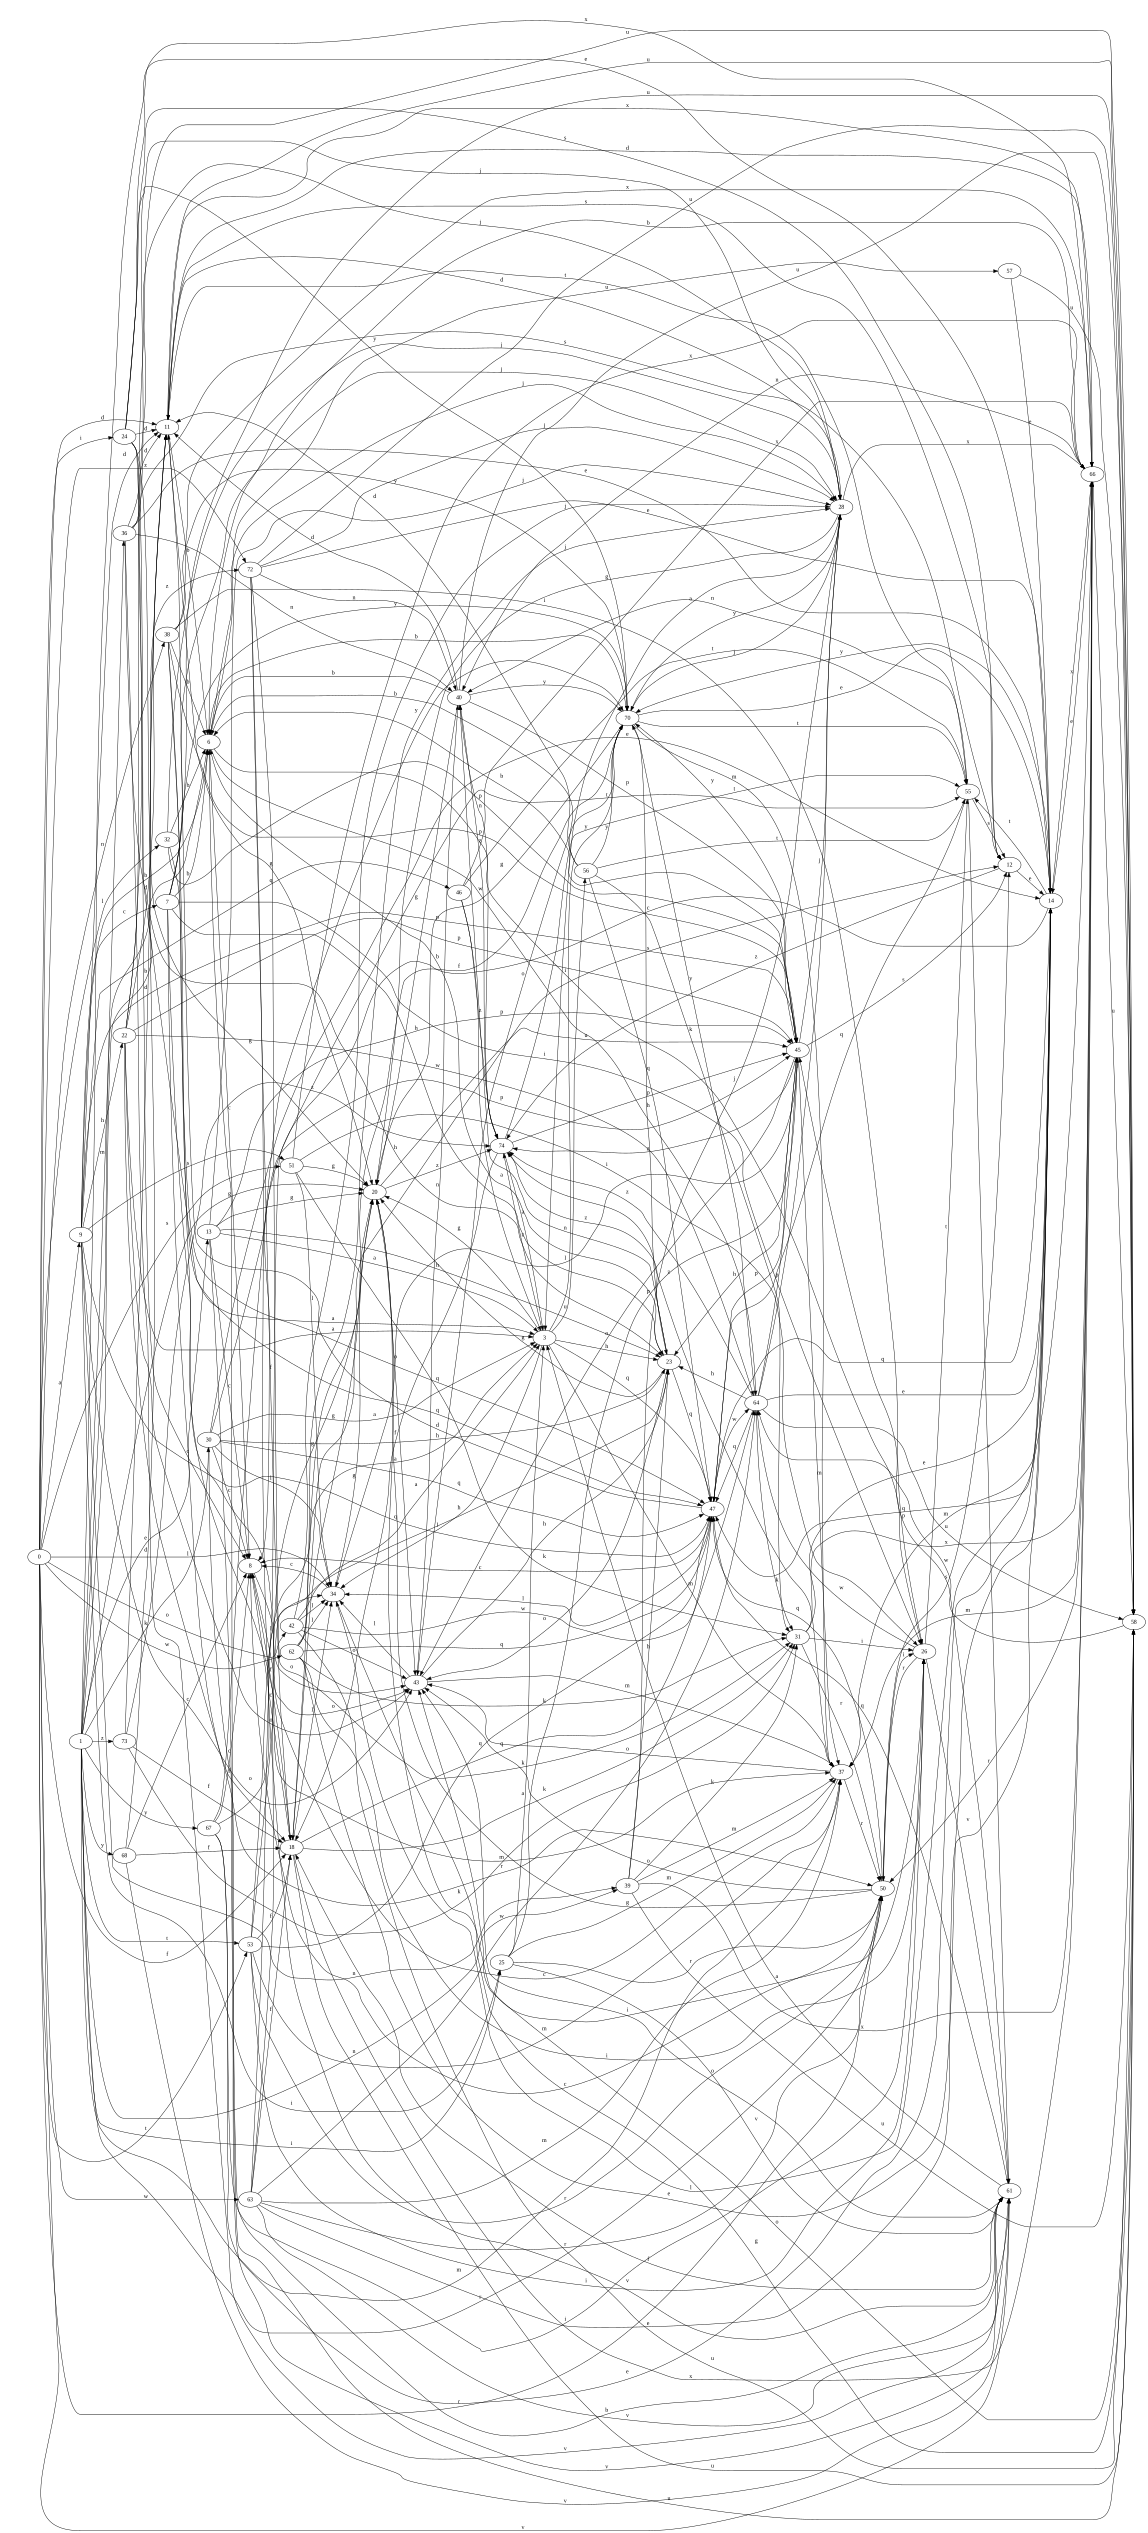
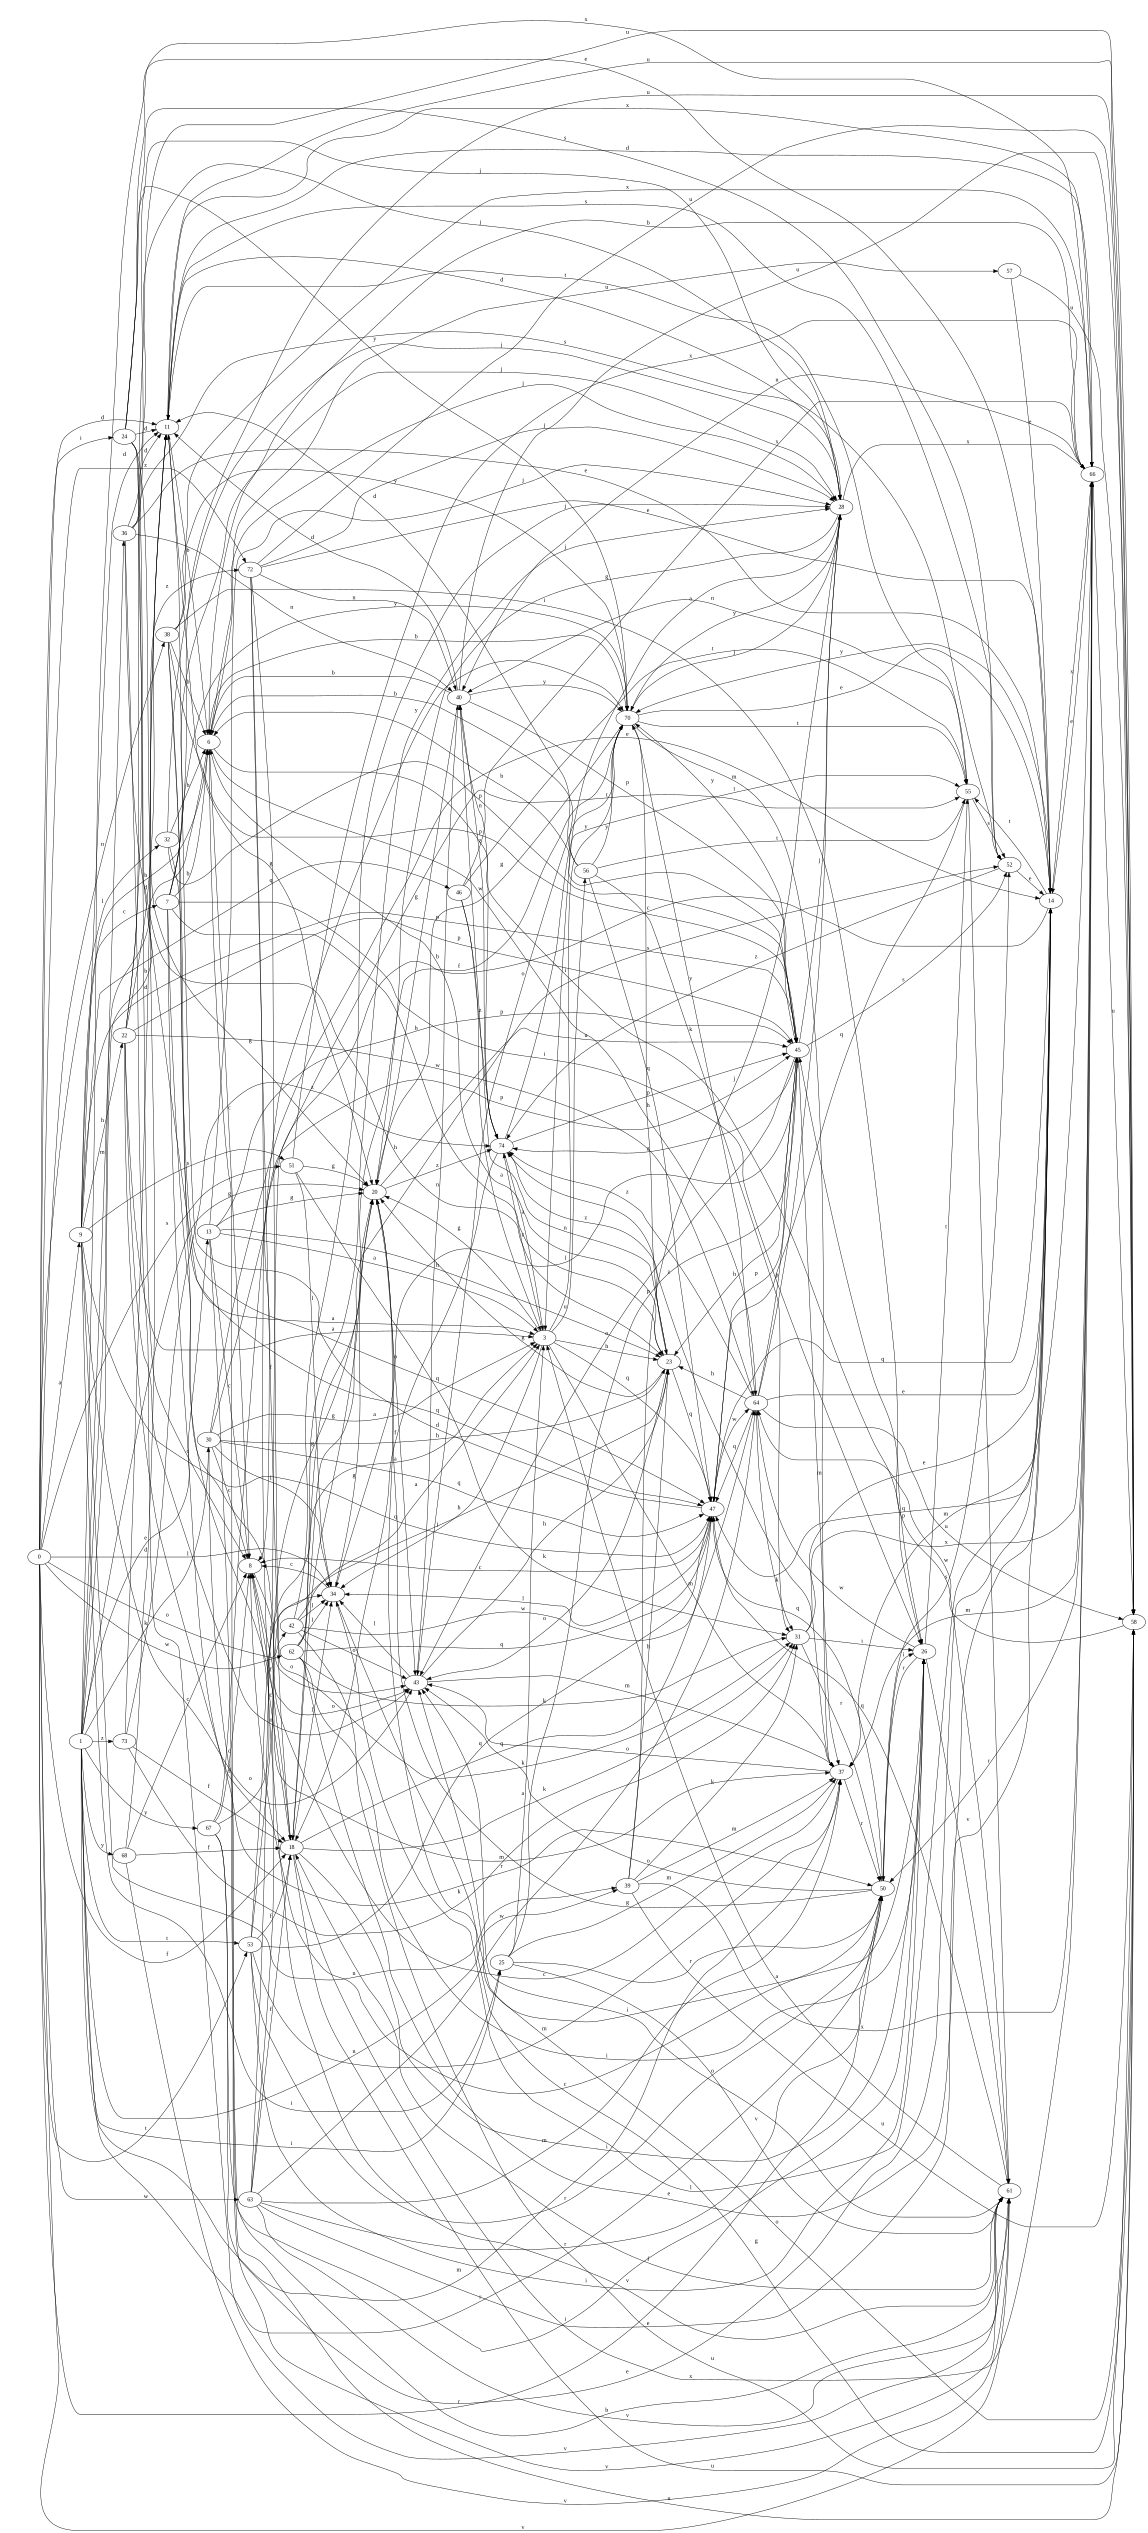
node "12": label "12" -> "52"
edge "51" -> "26": now "18" -> "26"
